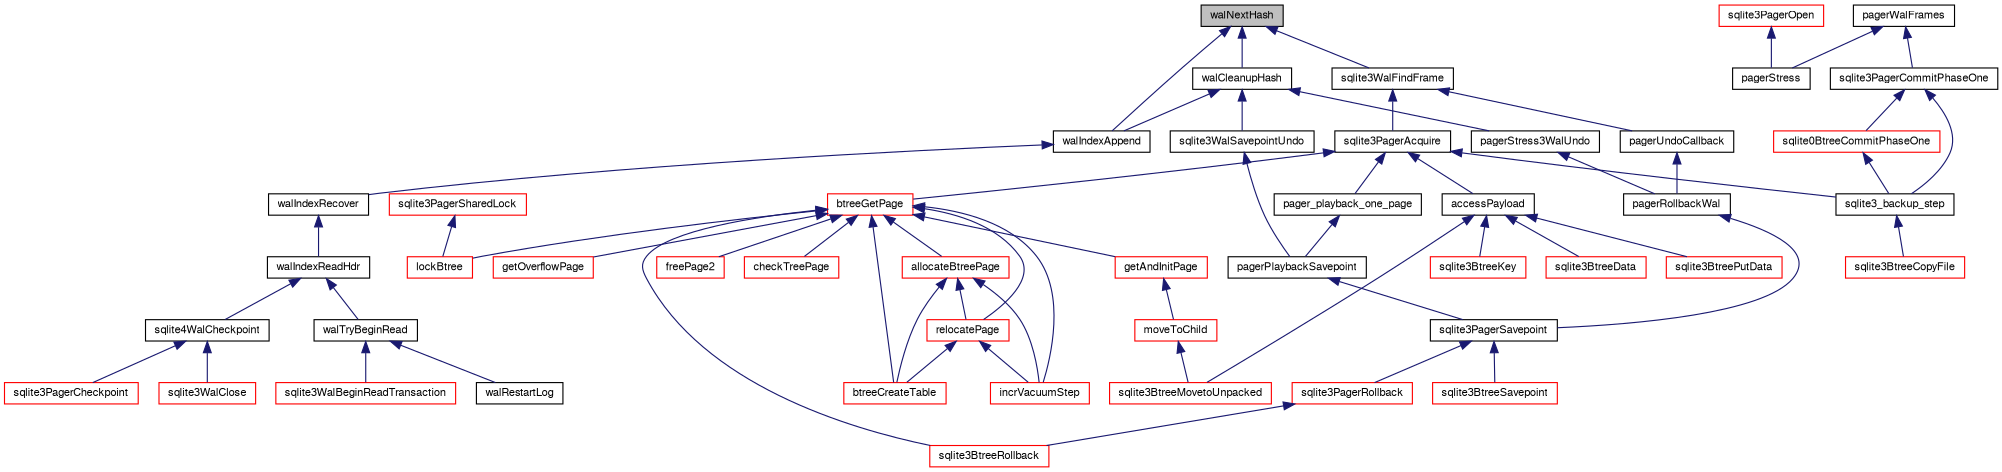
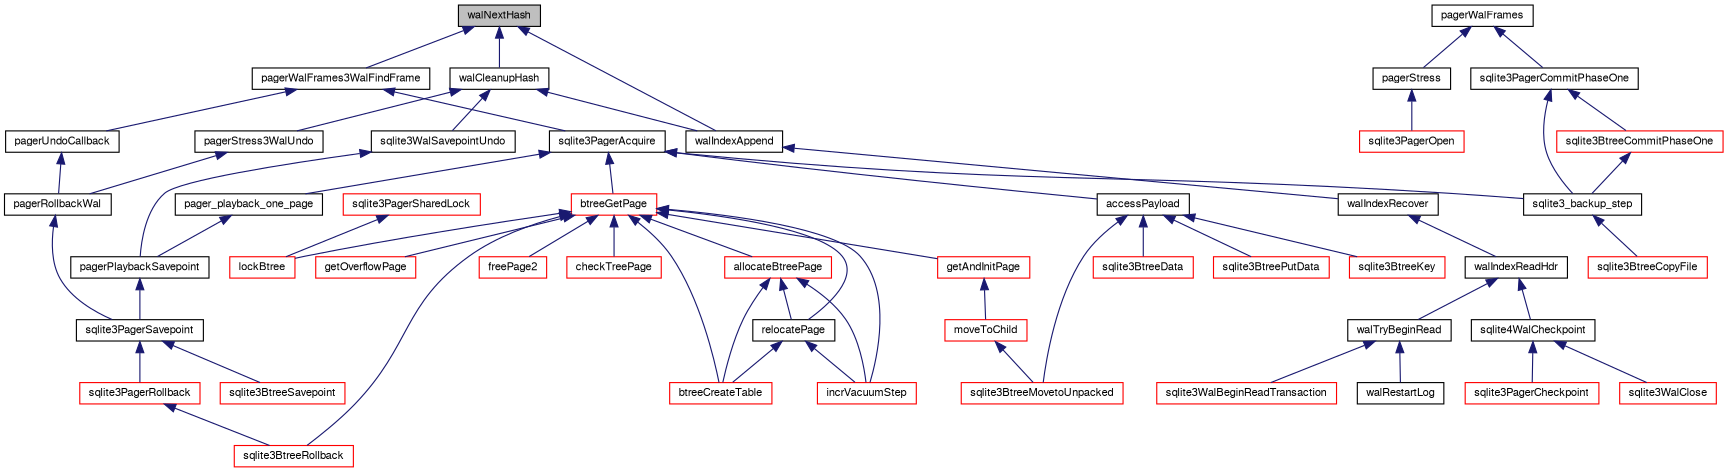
edge "pagerStress" -> "sqlite3PagerOpen": reversed
node "sqlite3WalFindFrame": label "sqlite3WalFindFrame" -> "pagerWalFrames3WalFindFrame"
node "sqlite0BtreeCommitPhaseOne": label "sqlite0BtreeCommitPhaseOne" -> "sqlite3BtreeCommitPhaseOne"
node "relocatePage": color red -> black
